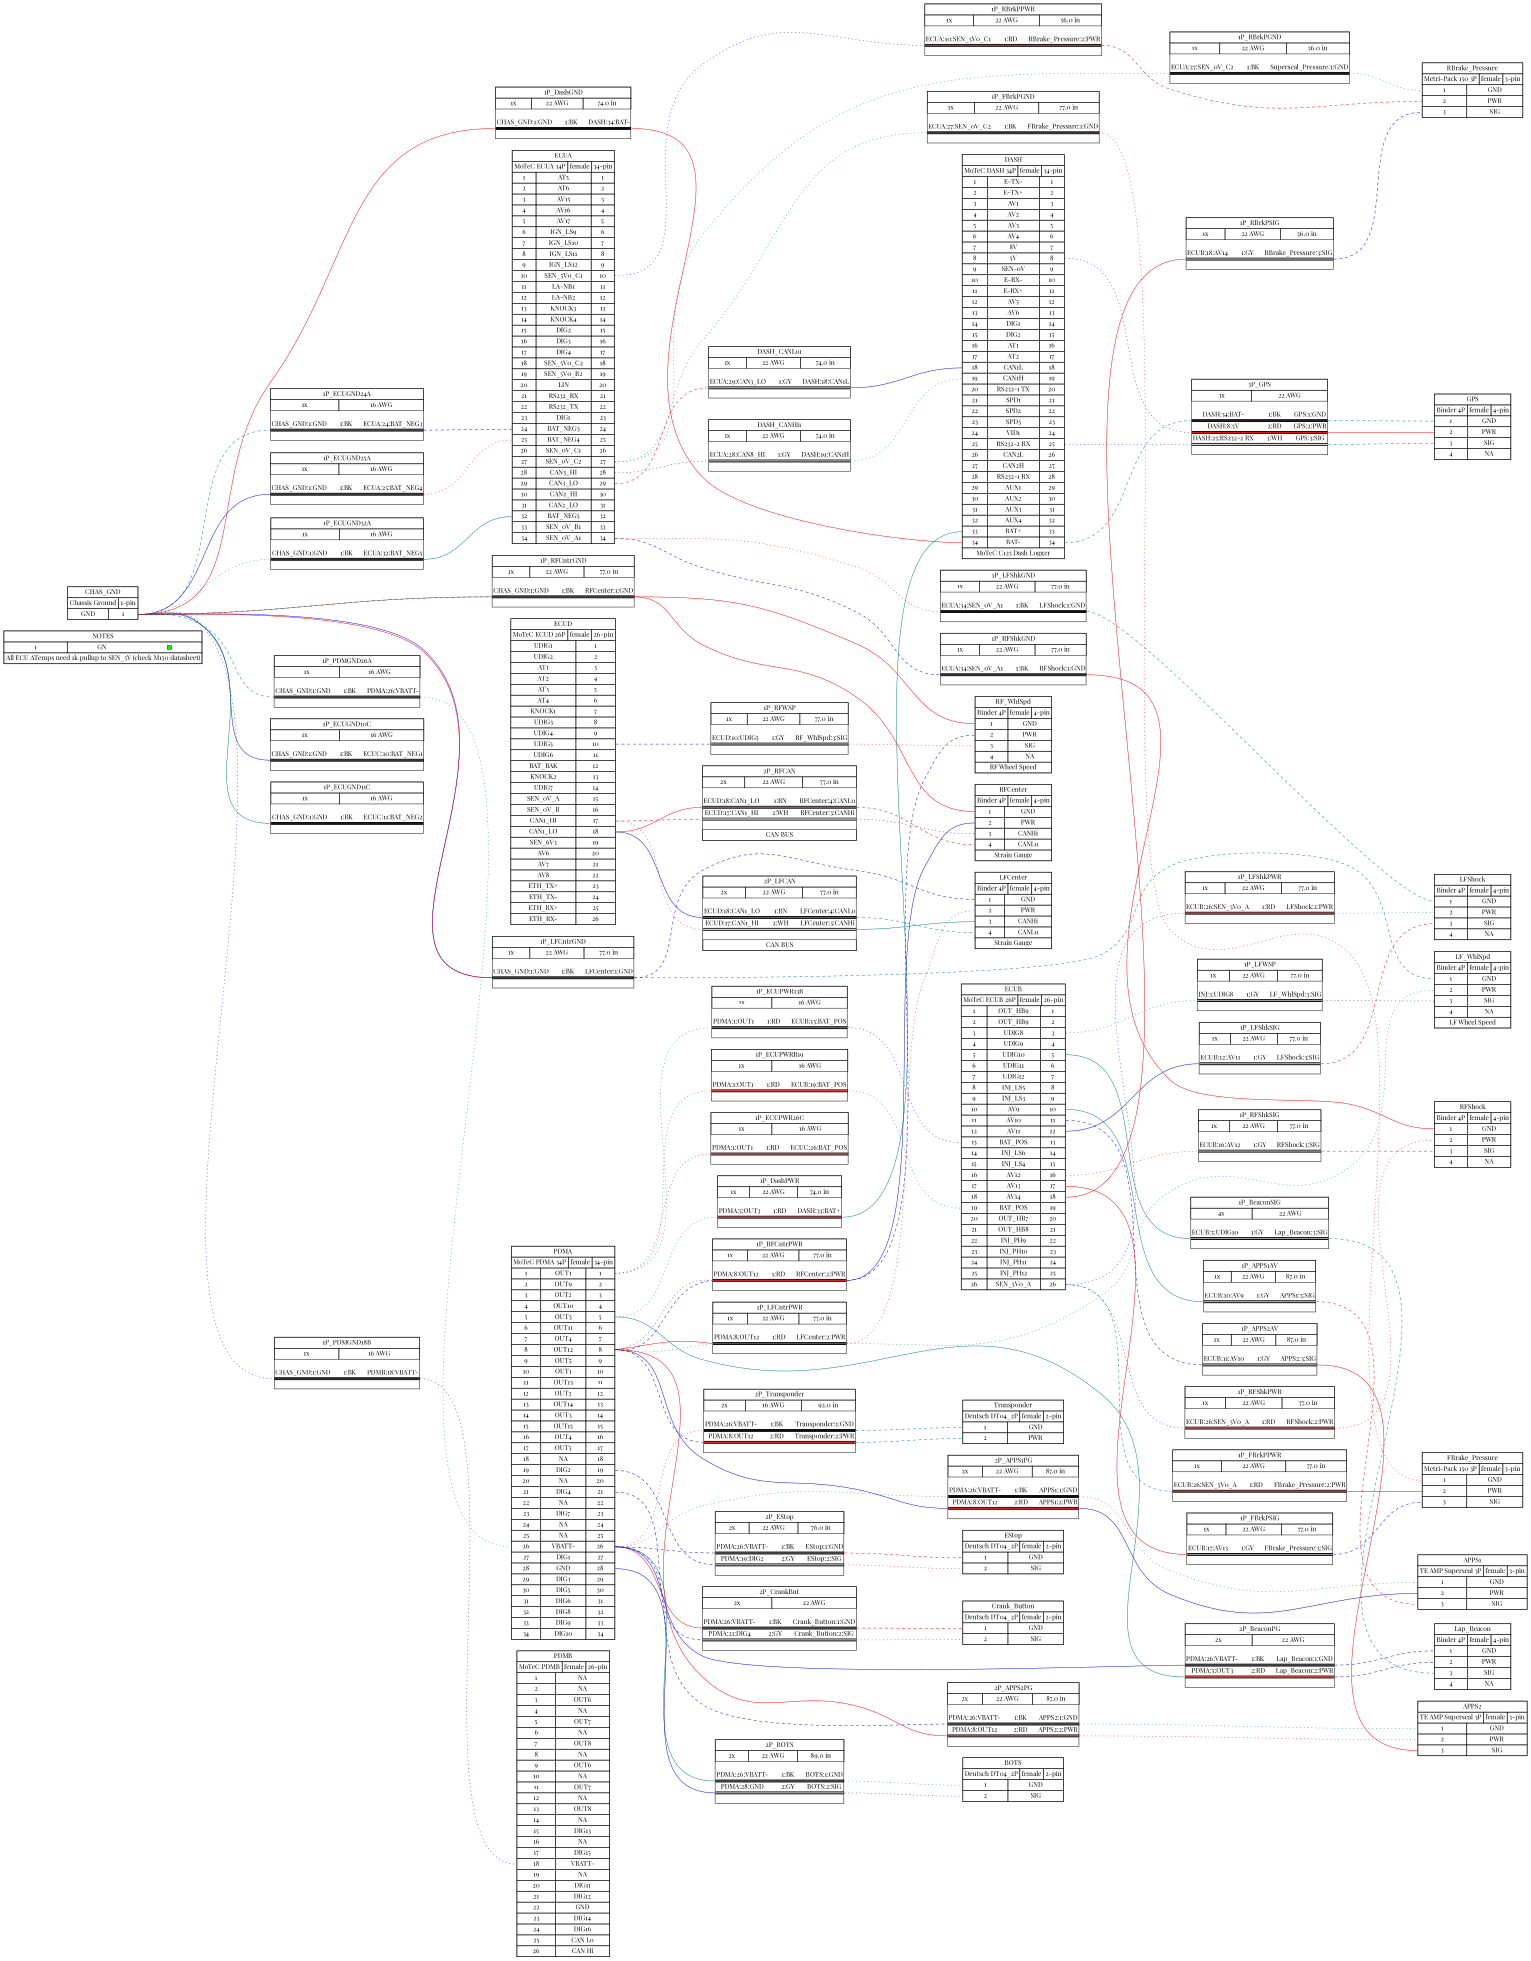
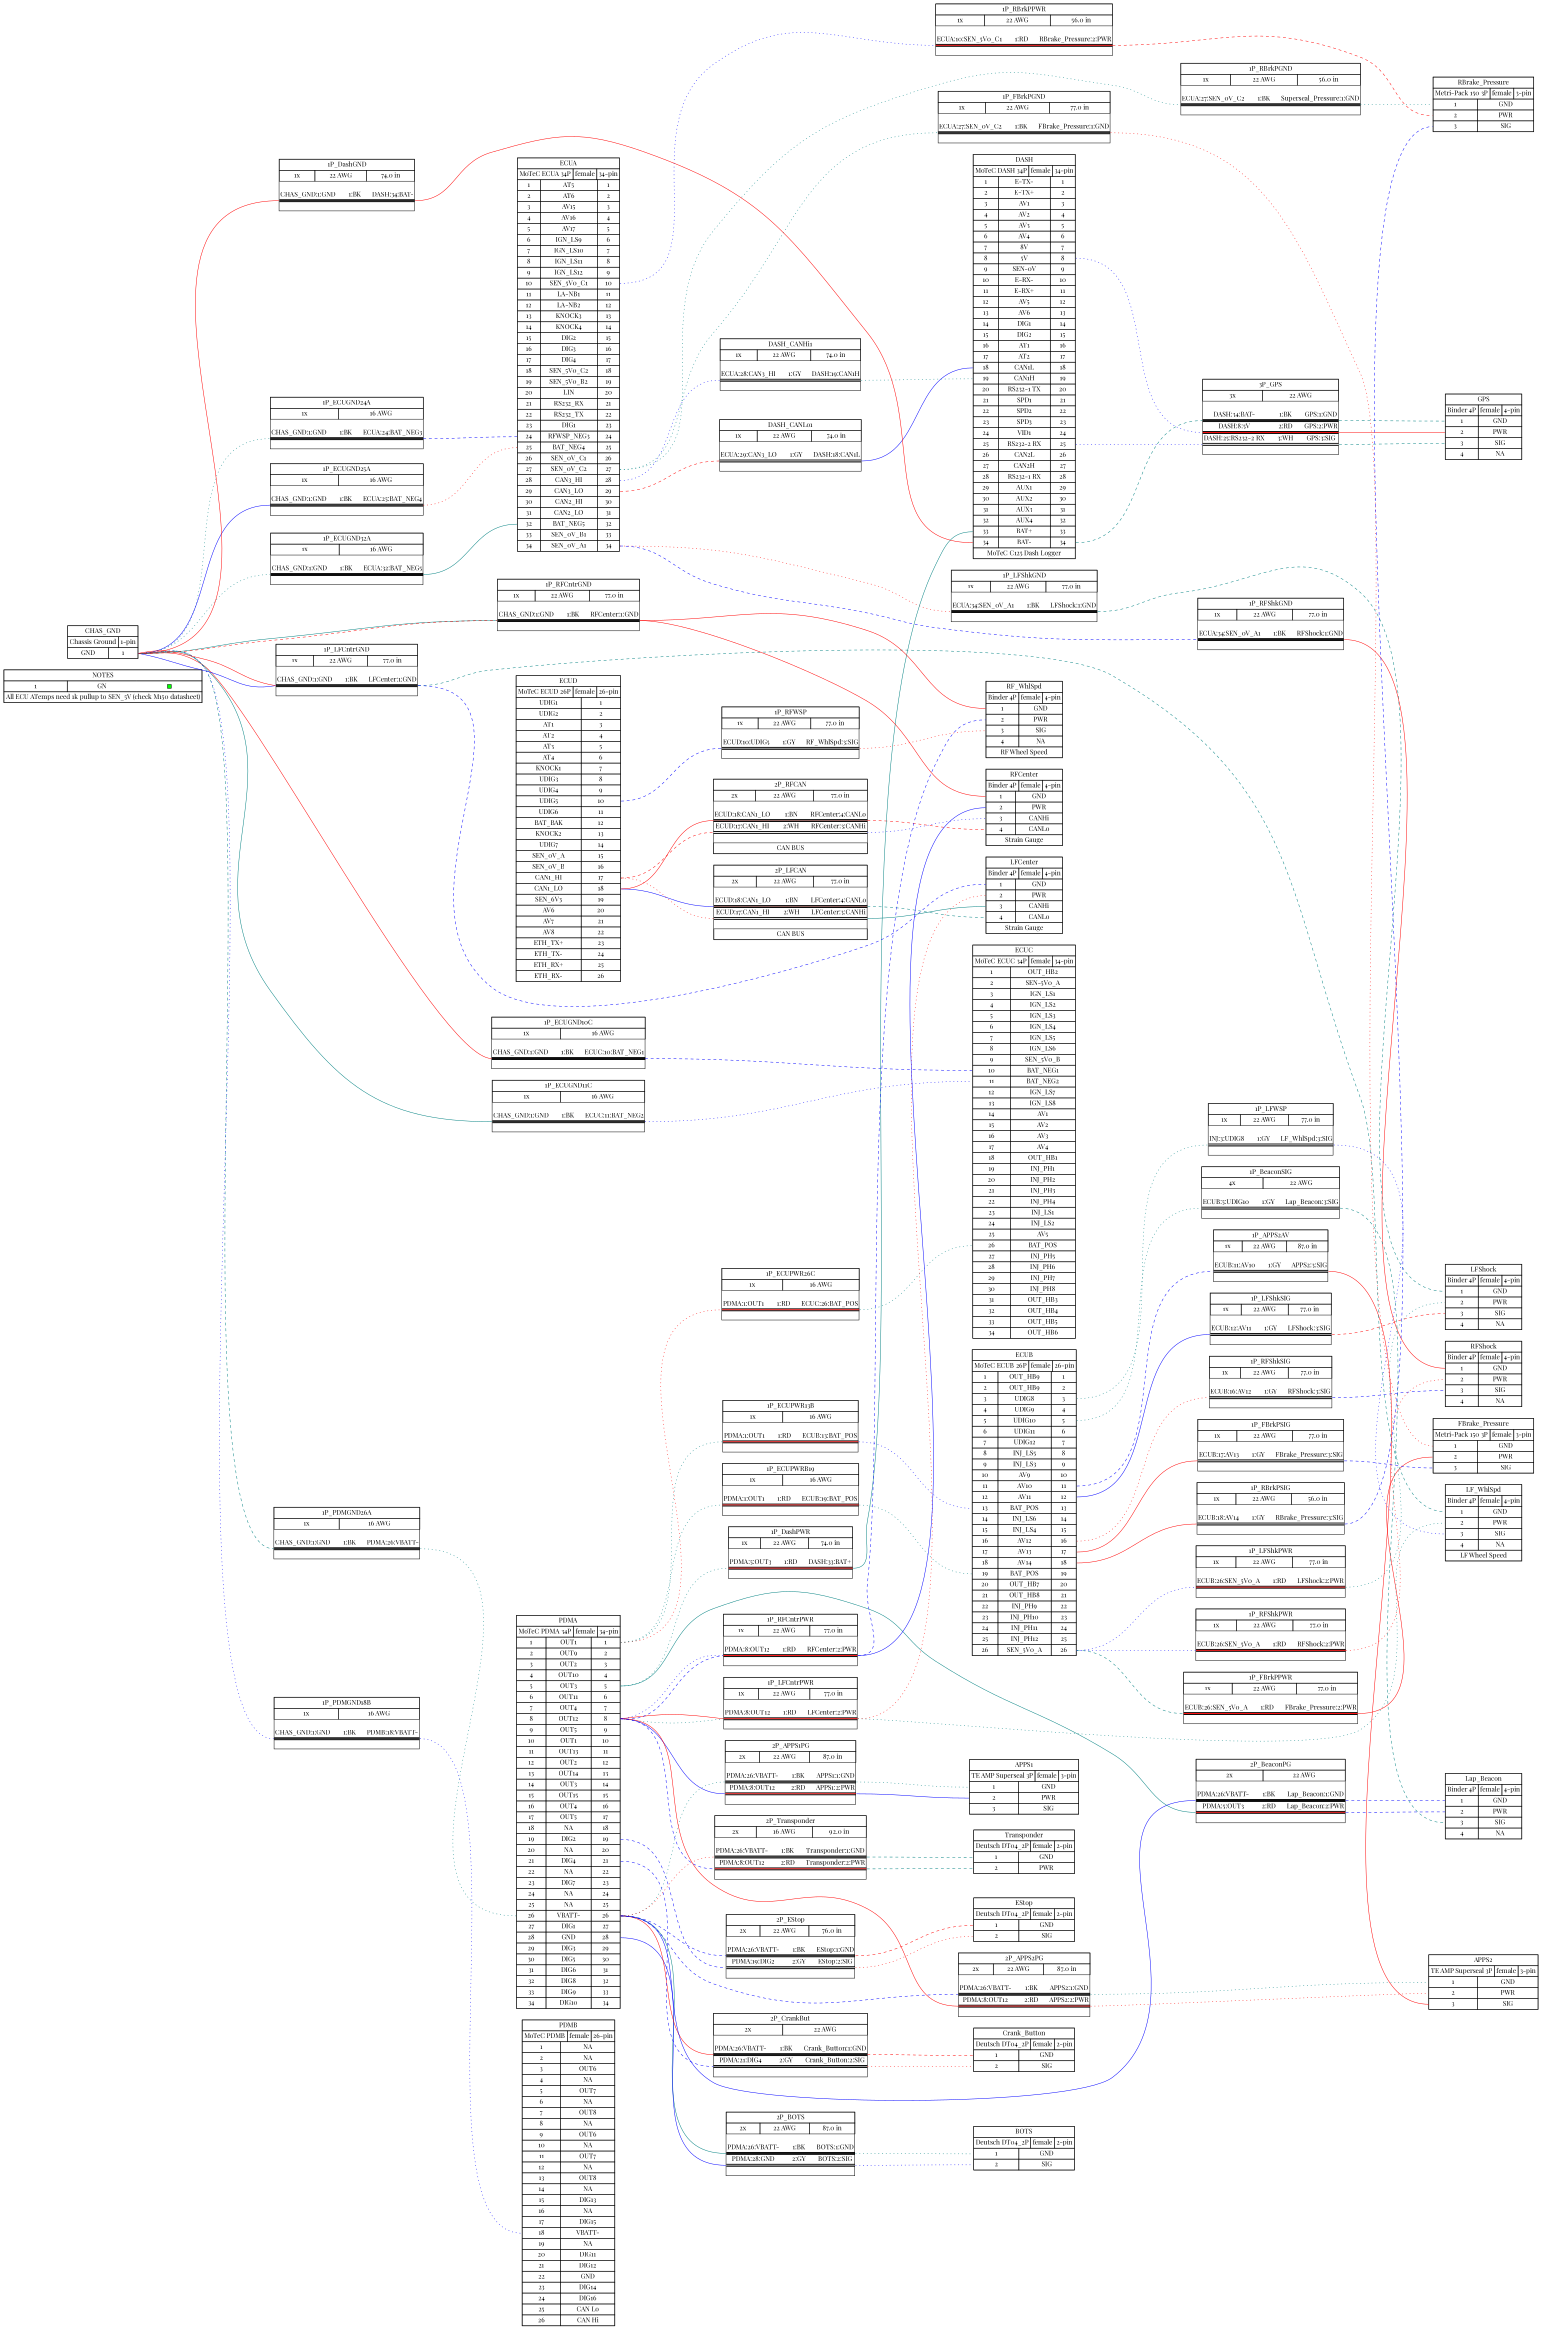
node "ECUA": text "BAT_NEG3" -> "RFWSP_NEG3"
node "DASH_CANHi1": text "ECUA:28:CAN8_HI" -> "ECUA:28:CAN3_HI"
edge "1P_ECUGND24A" -- "CHAS_GND": style dashed -> dotted
edge "CHAS_GND" -- "1P_ECUGND10C": color blue -> red
node "ECUC": added
edge "ECUB" -- "1P_BeaconSIG": style solid -> dotted
edge "RFShock" -- "1P_RFShkSIG": color red -> blue
node "1P_APPS1AV": removed
node "2P_BOTS": text "89.0 in" -> "87.0 in"
